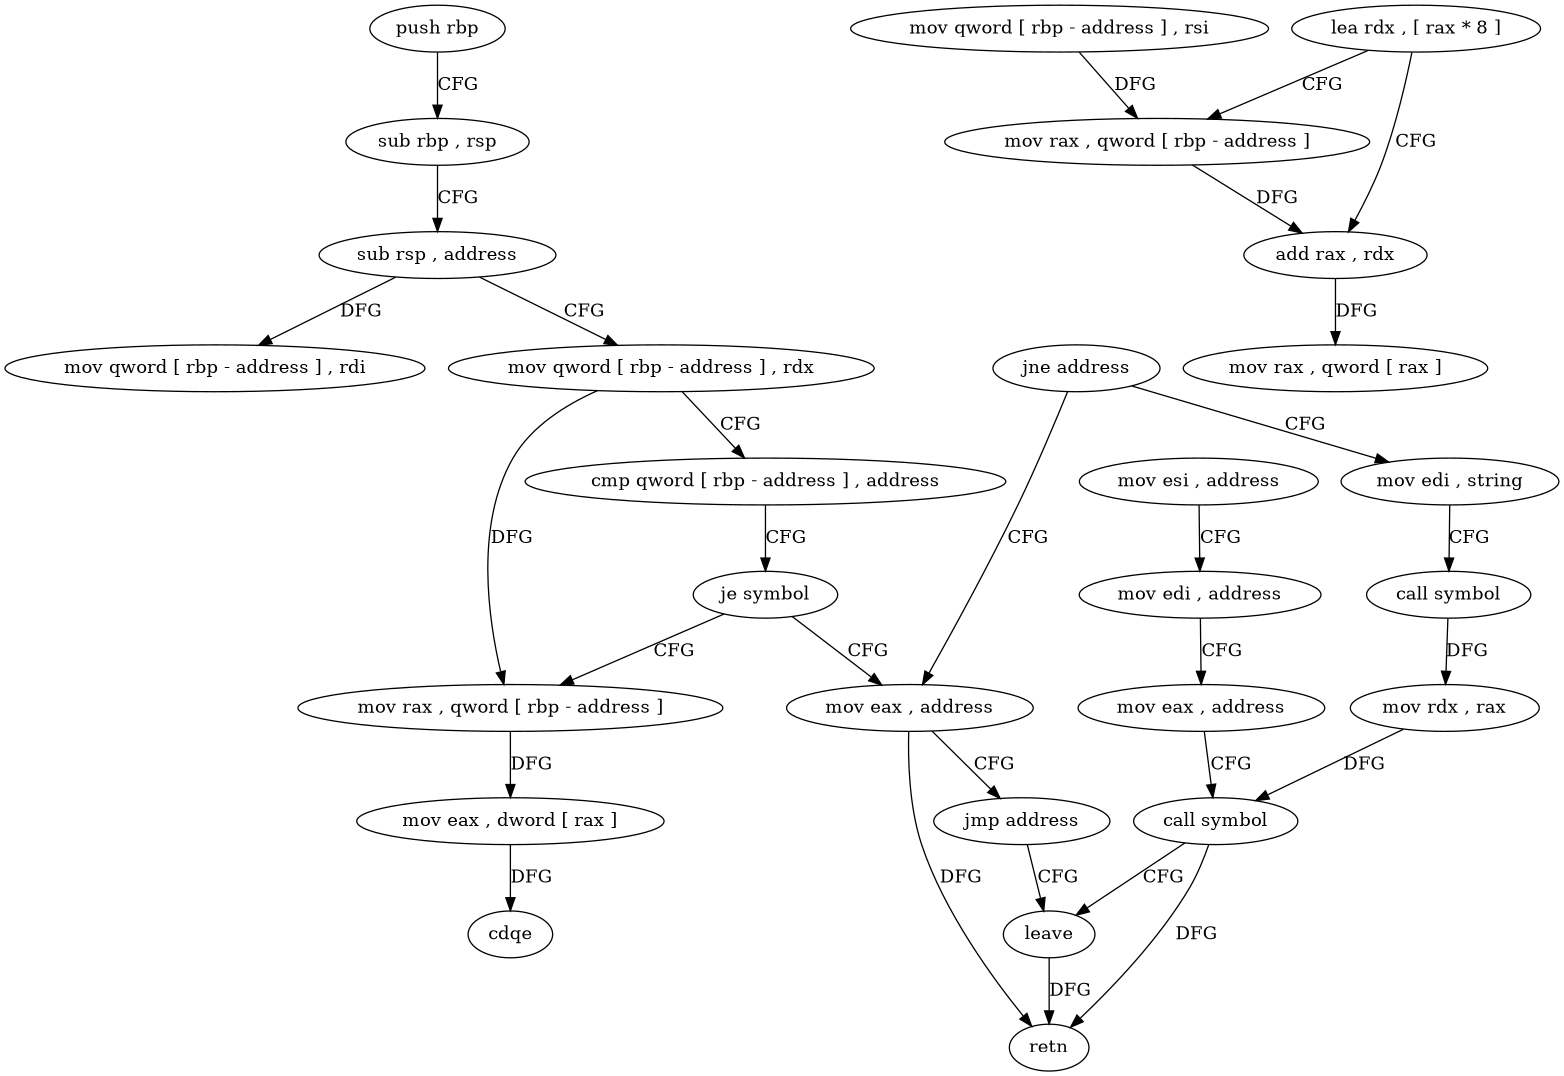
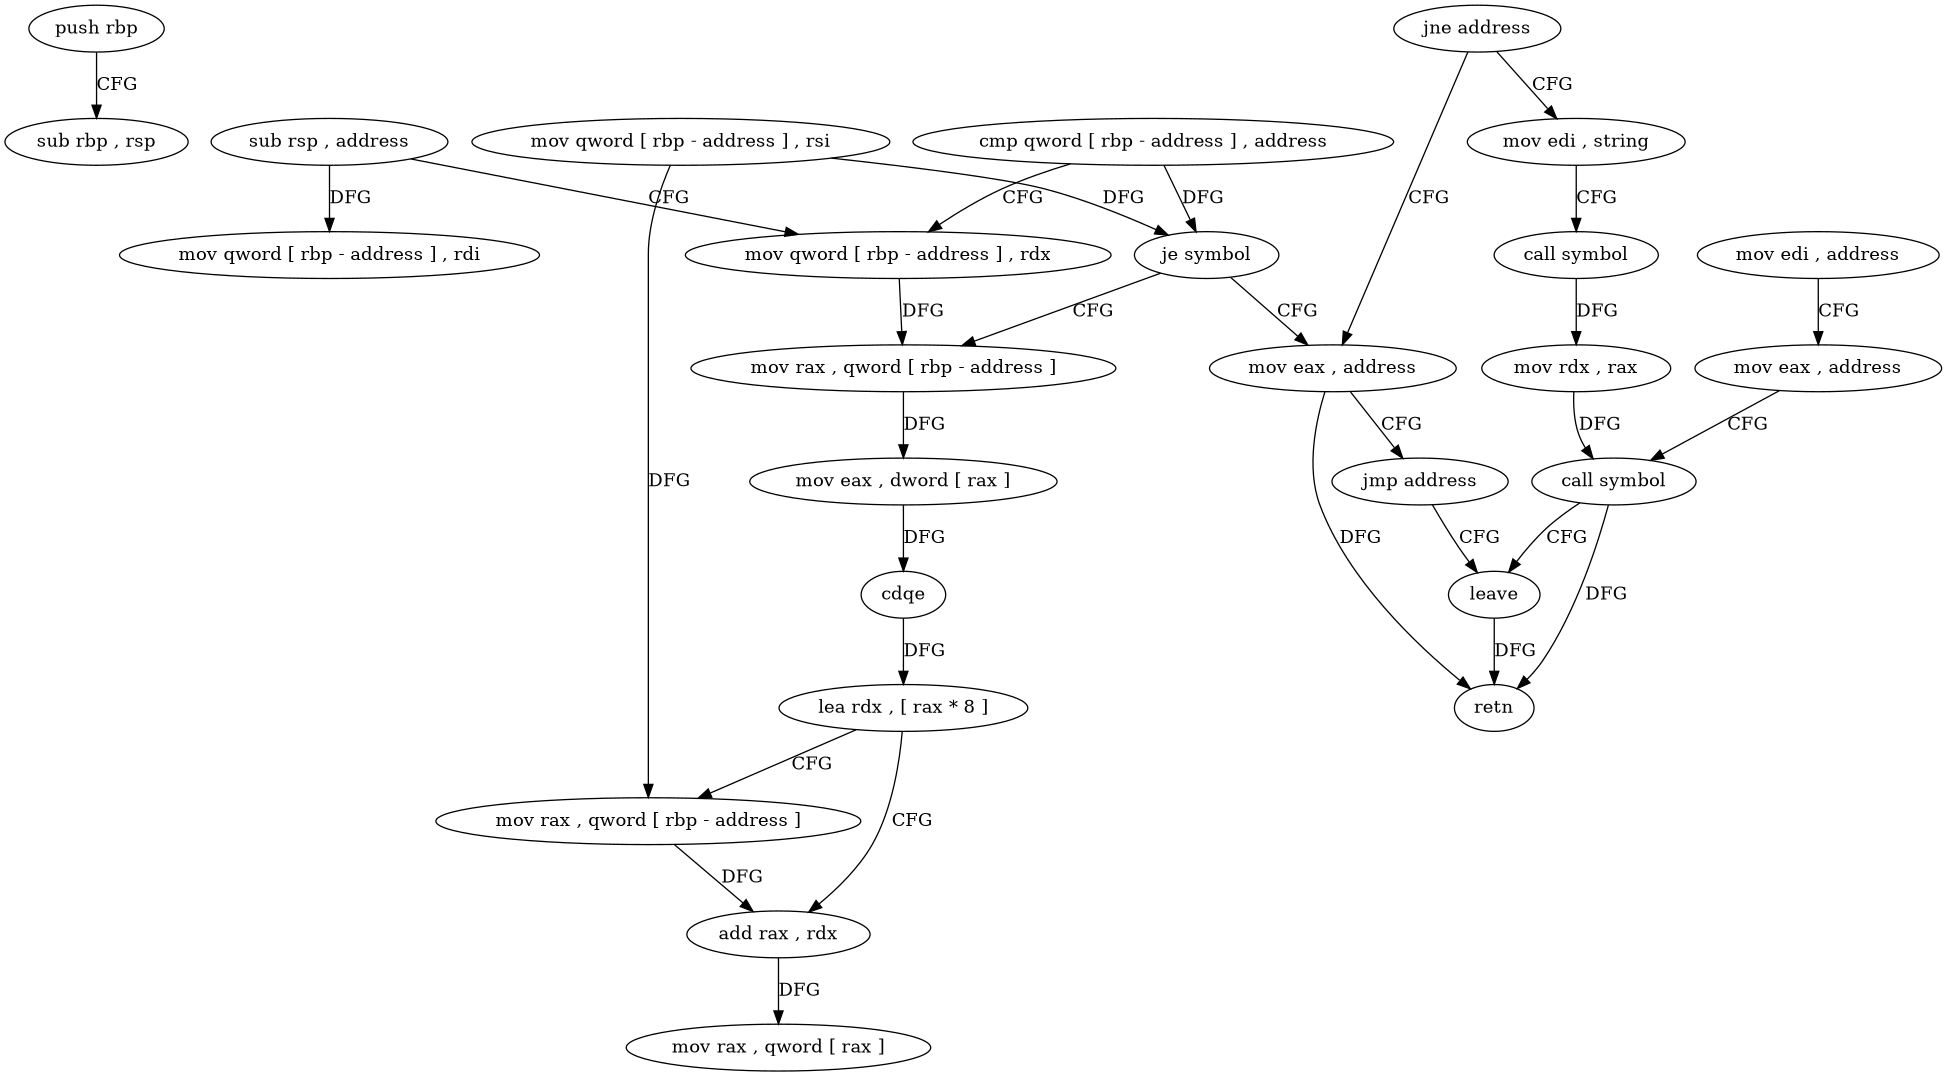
edge "mov qword [ rbp - address ] , rsi" -> "je symbol": added, label "DFG"
edge "sub rbp , rsp" -> "sub rsp , address": removed, label "CFG"
edge "mov qword [ rbp - address ] , rdx" -> "cmp qword [ rbp - address ] , address": reversed
node "mov esi , address": removed
edge "cmp qword [ rbp - address ] , address" -> "je symbol": label "CFG" -> "DFG"
edge "cdqe" -> "lea rdx , [ rax * 8 ]": added, label "DFG"
